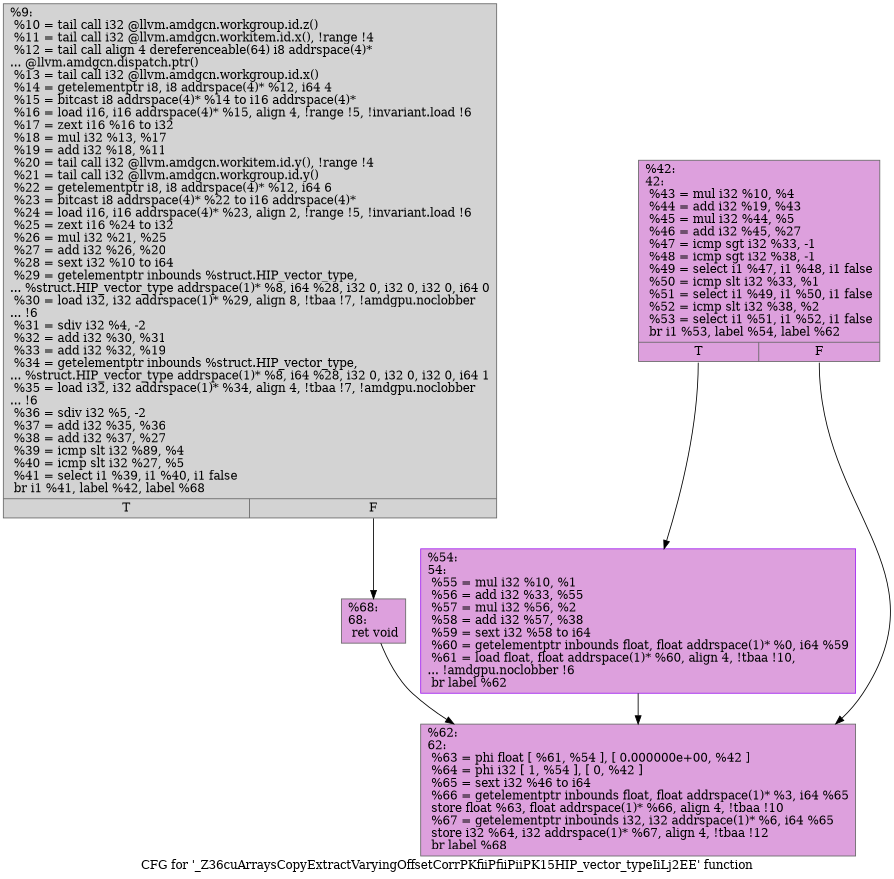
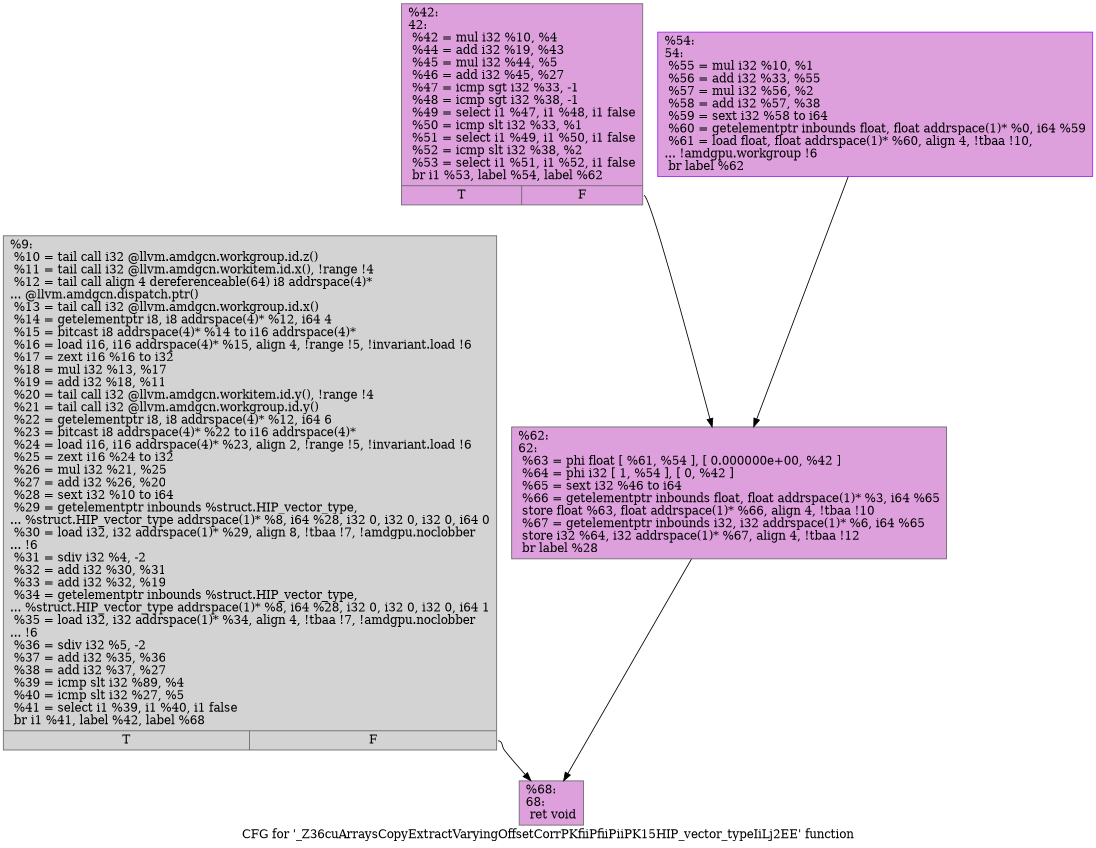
node "%42:": text "%43 = mul i32 %10, %4" -> "%42 = mul i32 %10, %4"
edge "%42:" -> "%54:": removed
node "%54:": text "... !amdgpu.noclobber !6" -> "... !amdgpu.workgroup !6"
edge "%68:" -> "%62:": reversed
node "%62:": text "br label %68" -> "br label %28"
